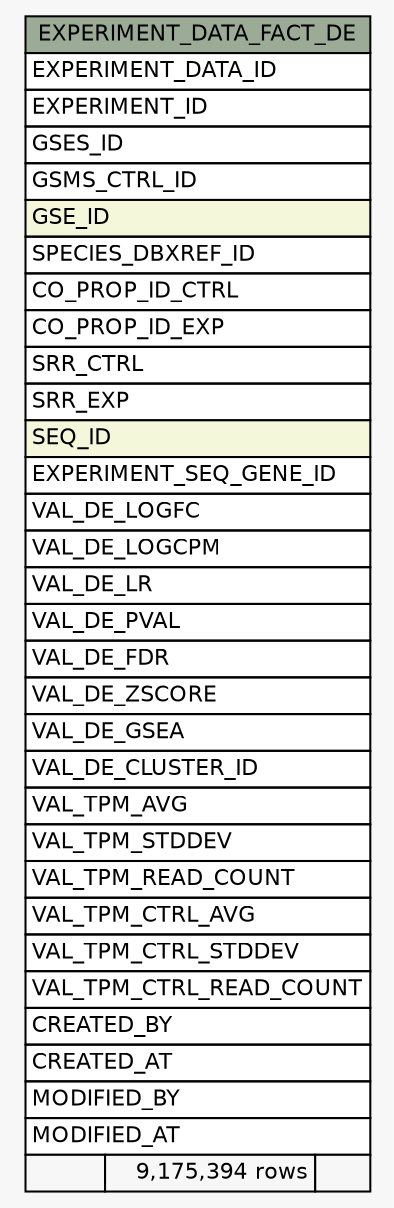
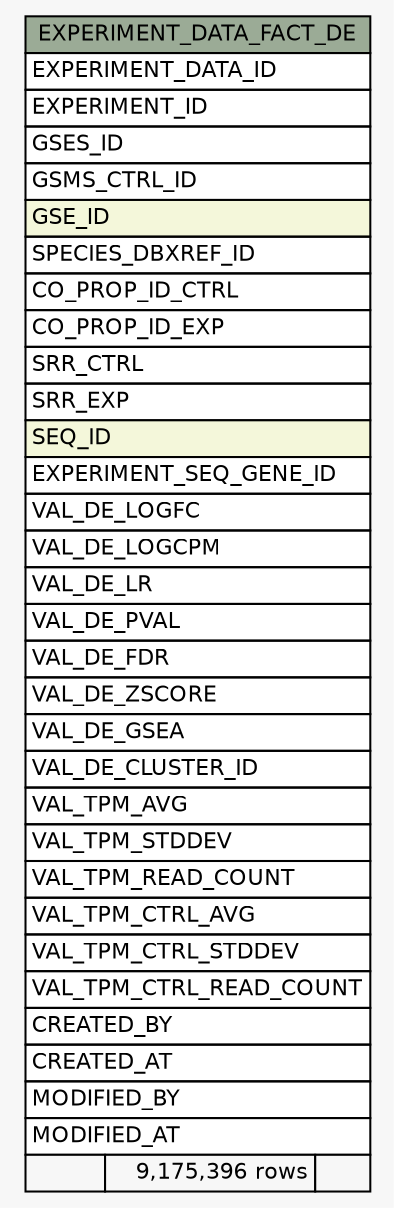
node "EXPERIMENT_DATA_FACT_DE": text "9,175,394 rows" -> "9,175,396 rows"
